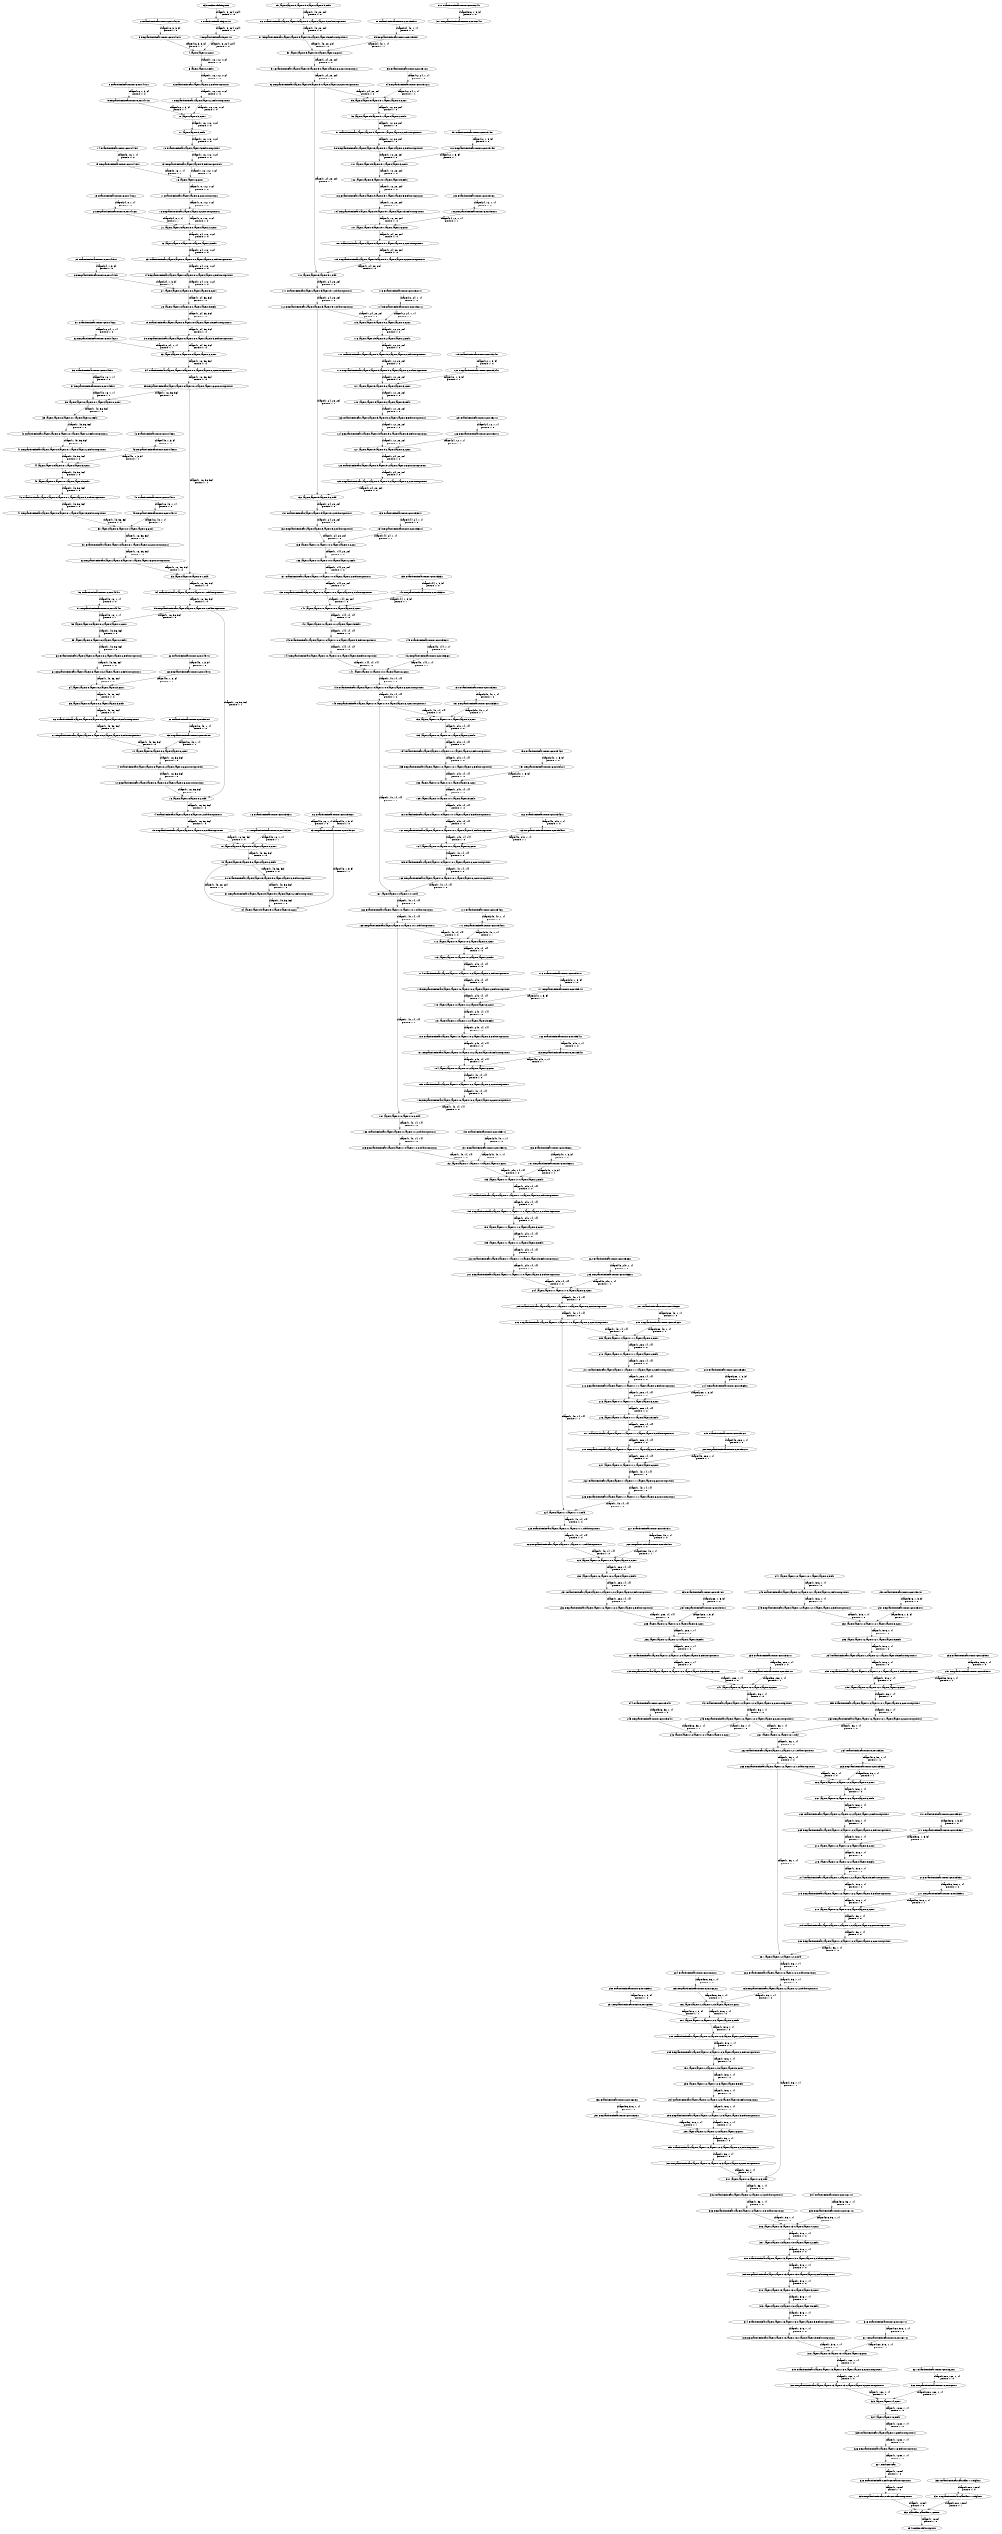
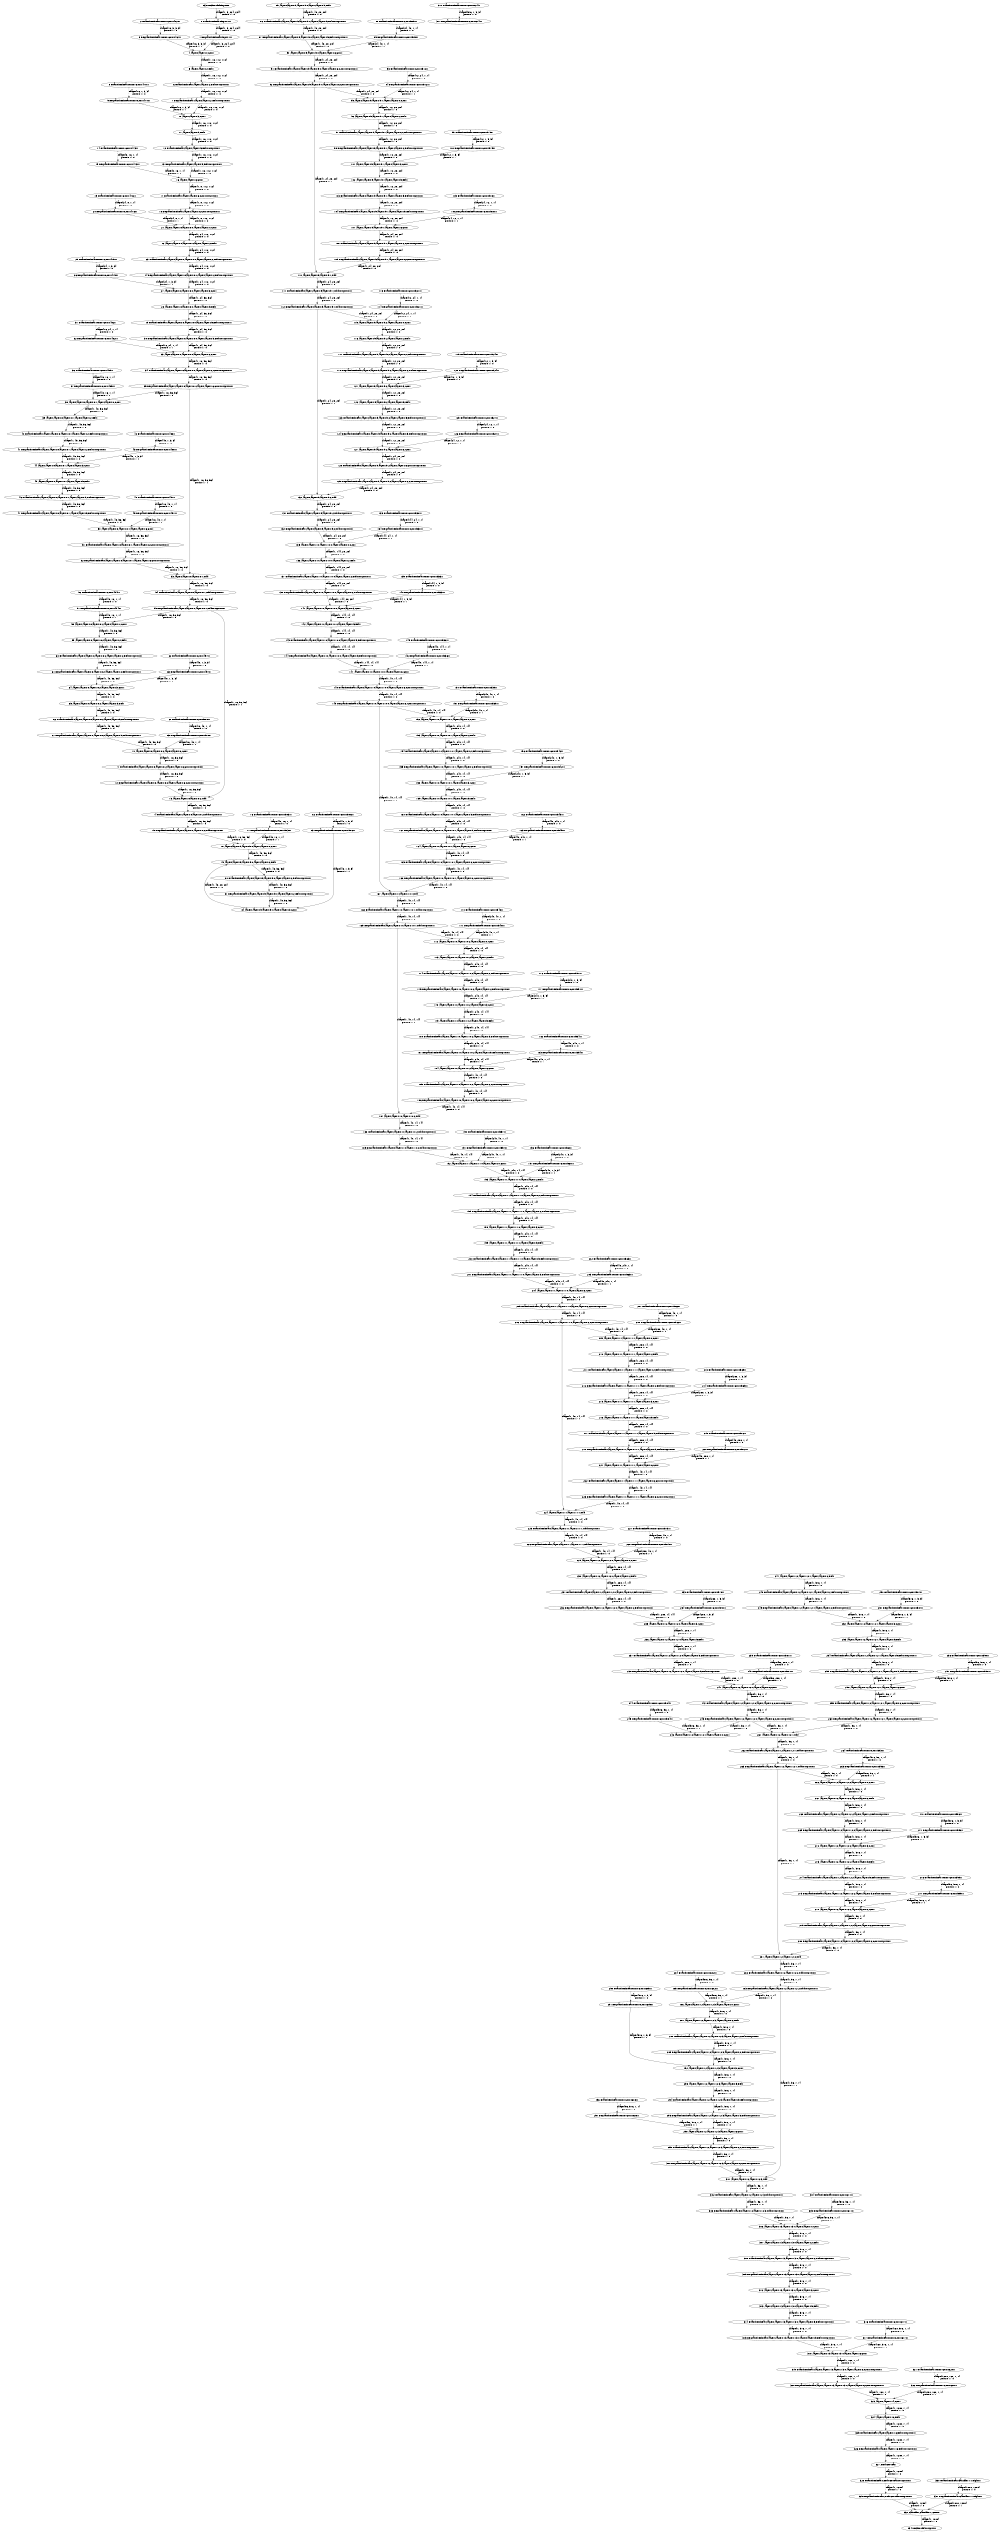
edge "76 QuantizeLinear_onnx::Conv_503_1" -> "83 DequantizeLinear_onnx::Conv_506_1": now "76 QuantizeLinear_onnx::Conv_503_1" -> "77 DequantizeLinear_onnx::Conv_503_1"
edge "291 DequantizeLinear_onnx::Conv_605_1" -> "287 /layers/layers.12/layers.12.3/layers/layers.2/Relu": now "291 DequantizeLinear_onnx::Conv_605_1" -> "292 /layers/layers.12/layers.12.3/layers/layers.3/Conv"
